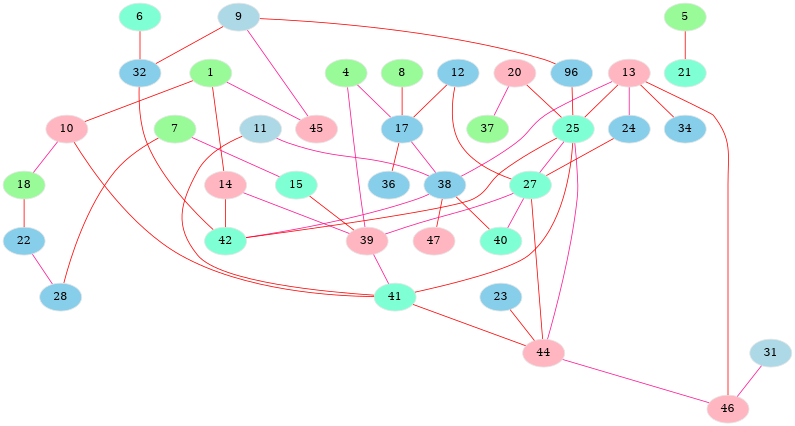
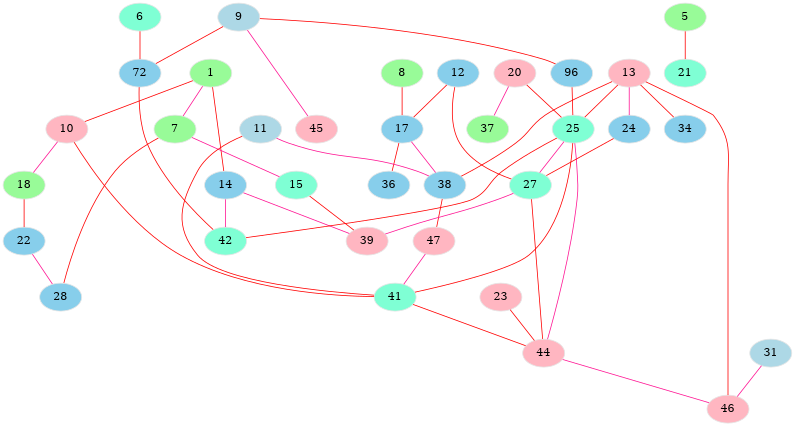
node "32": label "32" -> "72"
node "4": removed
edge "1" -- "45": now "1" -- "7"
edge "13" -- "38": color deeppink -> red
node "14": fillcolor lightpink -> skyblue
edge "14" -- "42": color red -> deeppink
edge "38" -- "42": removed
node "40": removed
edge "39" -- "41": now "47" -- "41"
node "23": fillcolor skyblue -> lightpink
